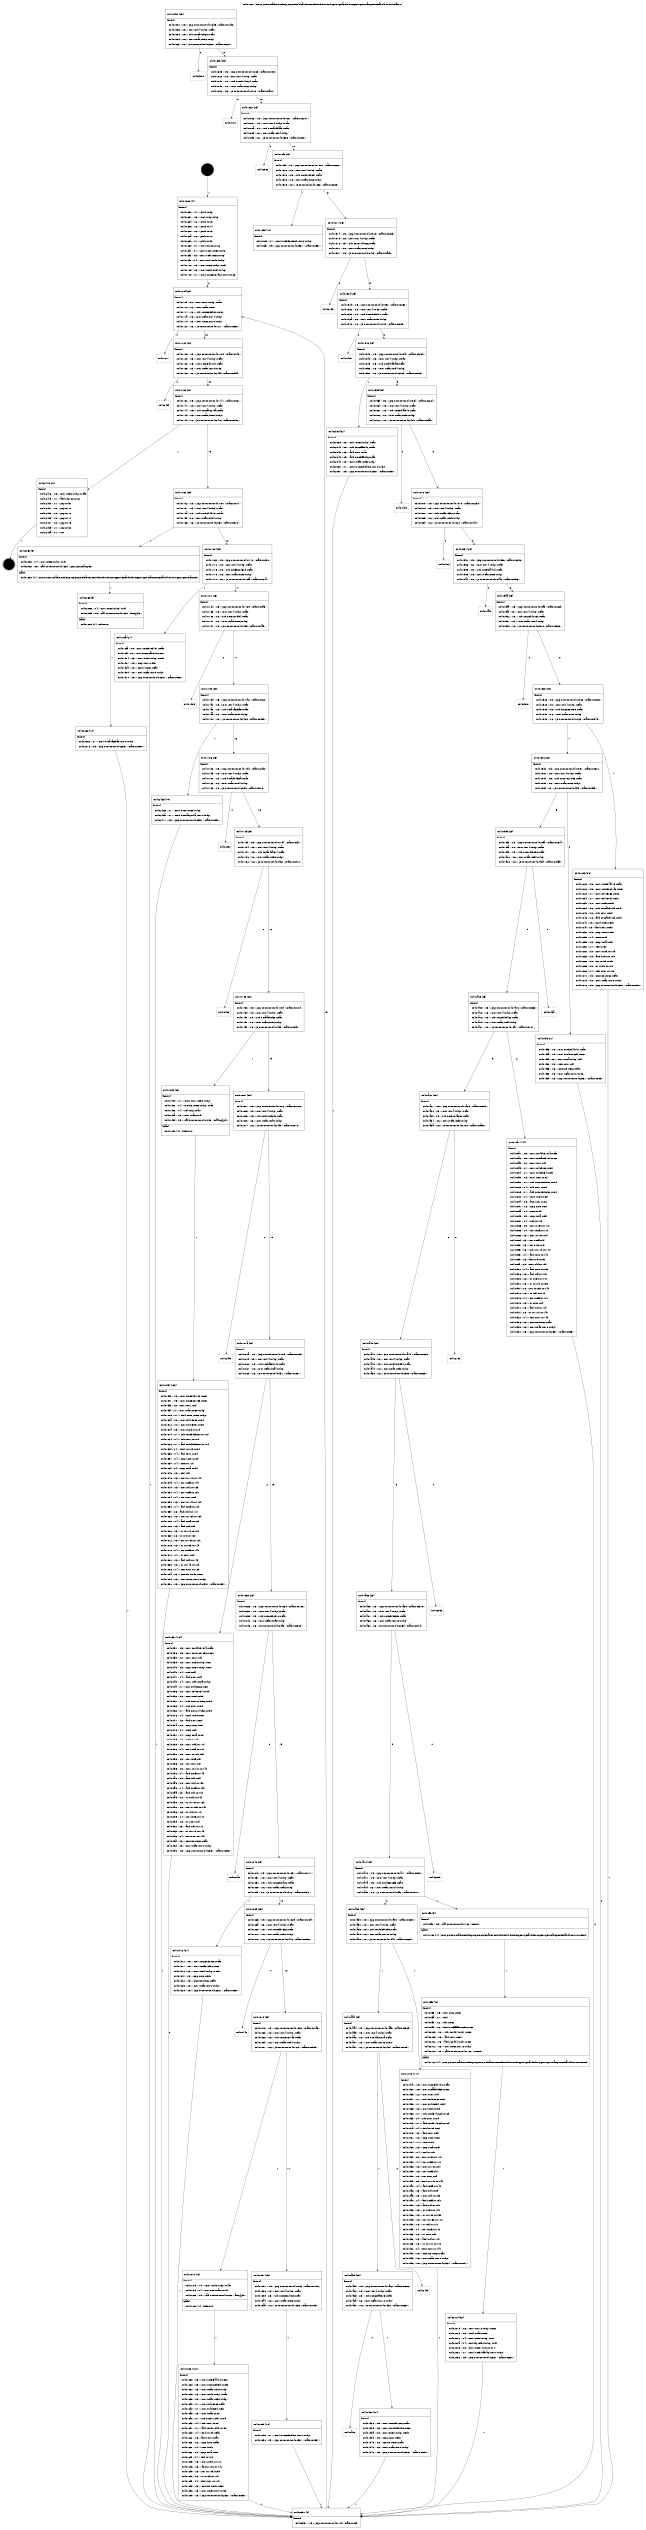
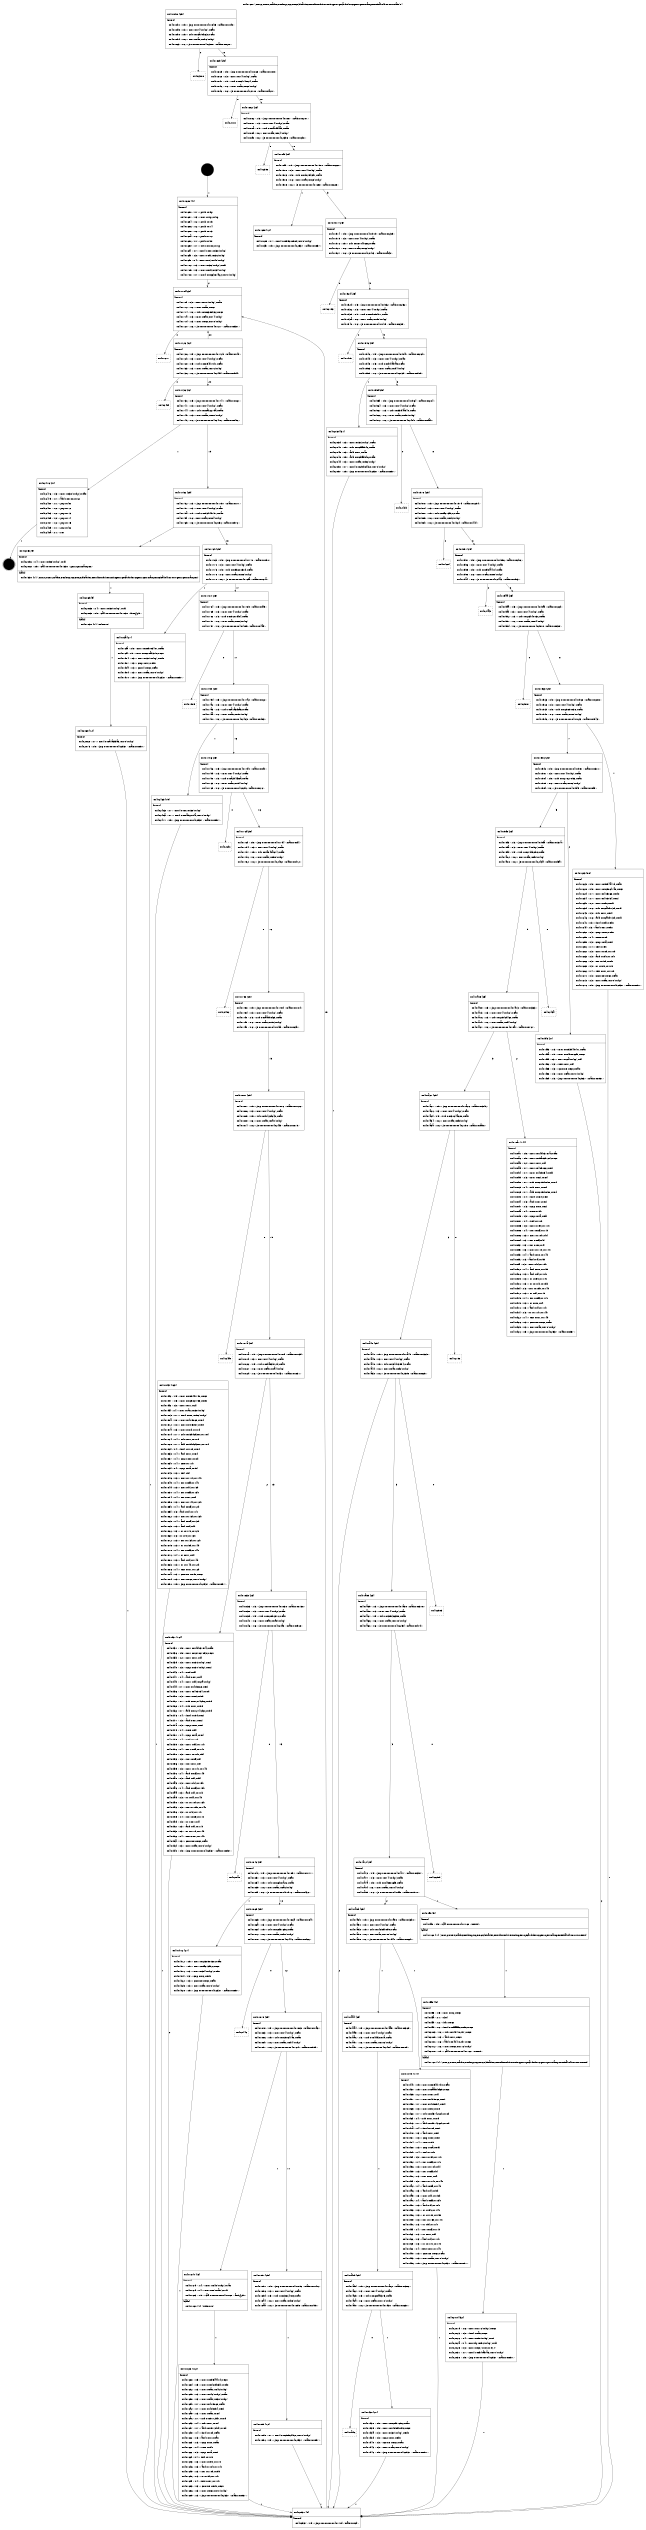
edge "0x40170f [23]" -> "0x401726 [22]": reversed
node "0x401ddb [23]": removed
edge "0x401ea1 [144]" -> "0x402537 [5]": now "0x401a40 [25]" -> "0x402537 [5]"
node "0x4024ed": removed
